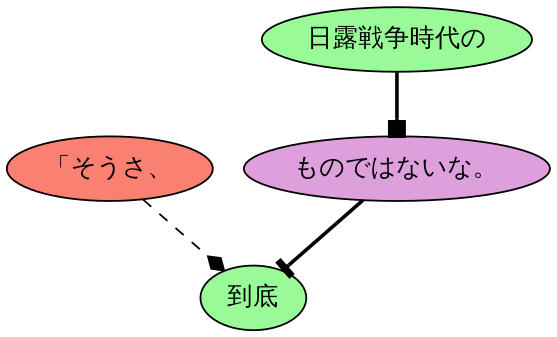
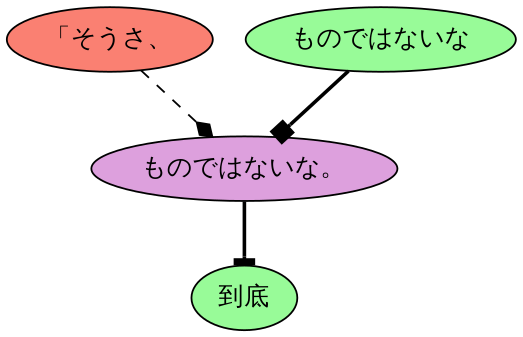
node "日露戦争時代の": label "日露戦争時代の" -> "ものではないな"
edge "「そうさ、" -> "到底": now "「そうさ、" -> "ものではないな。"
